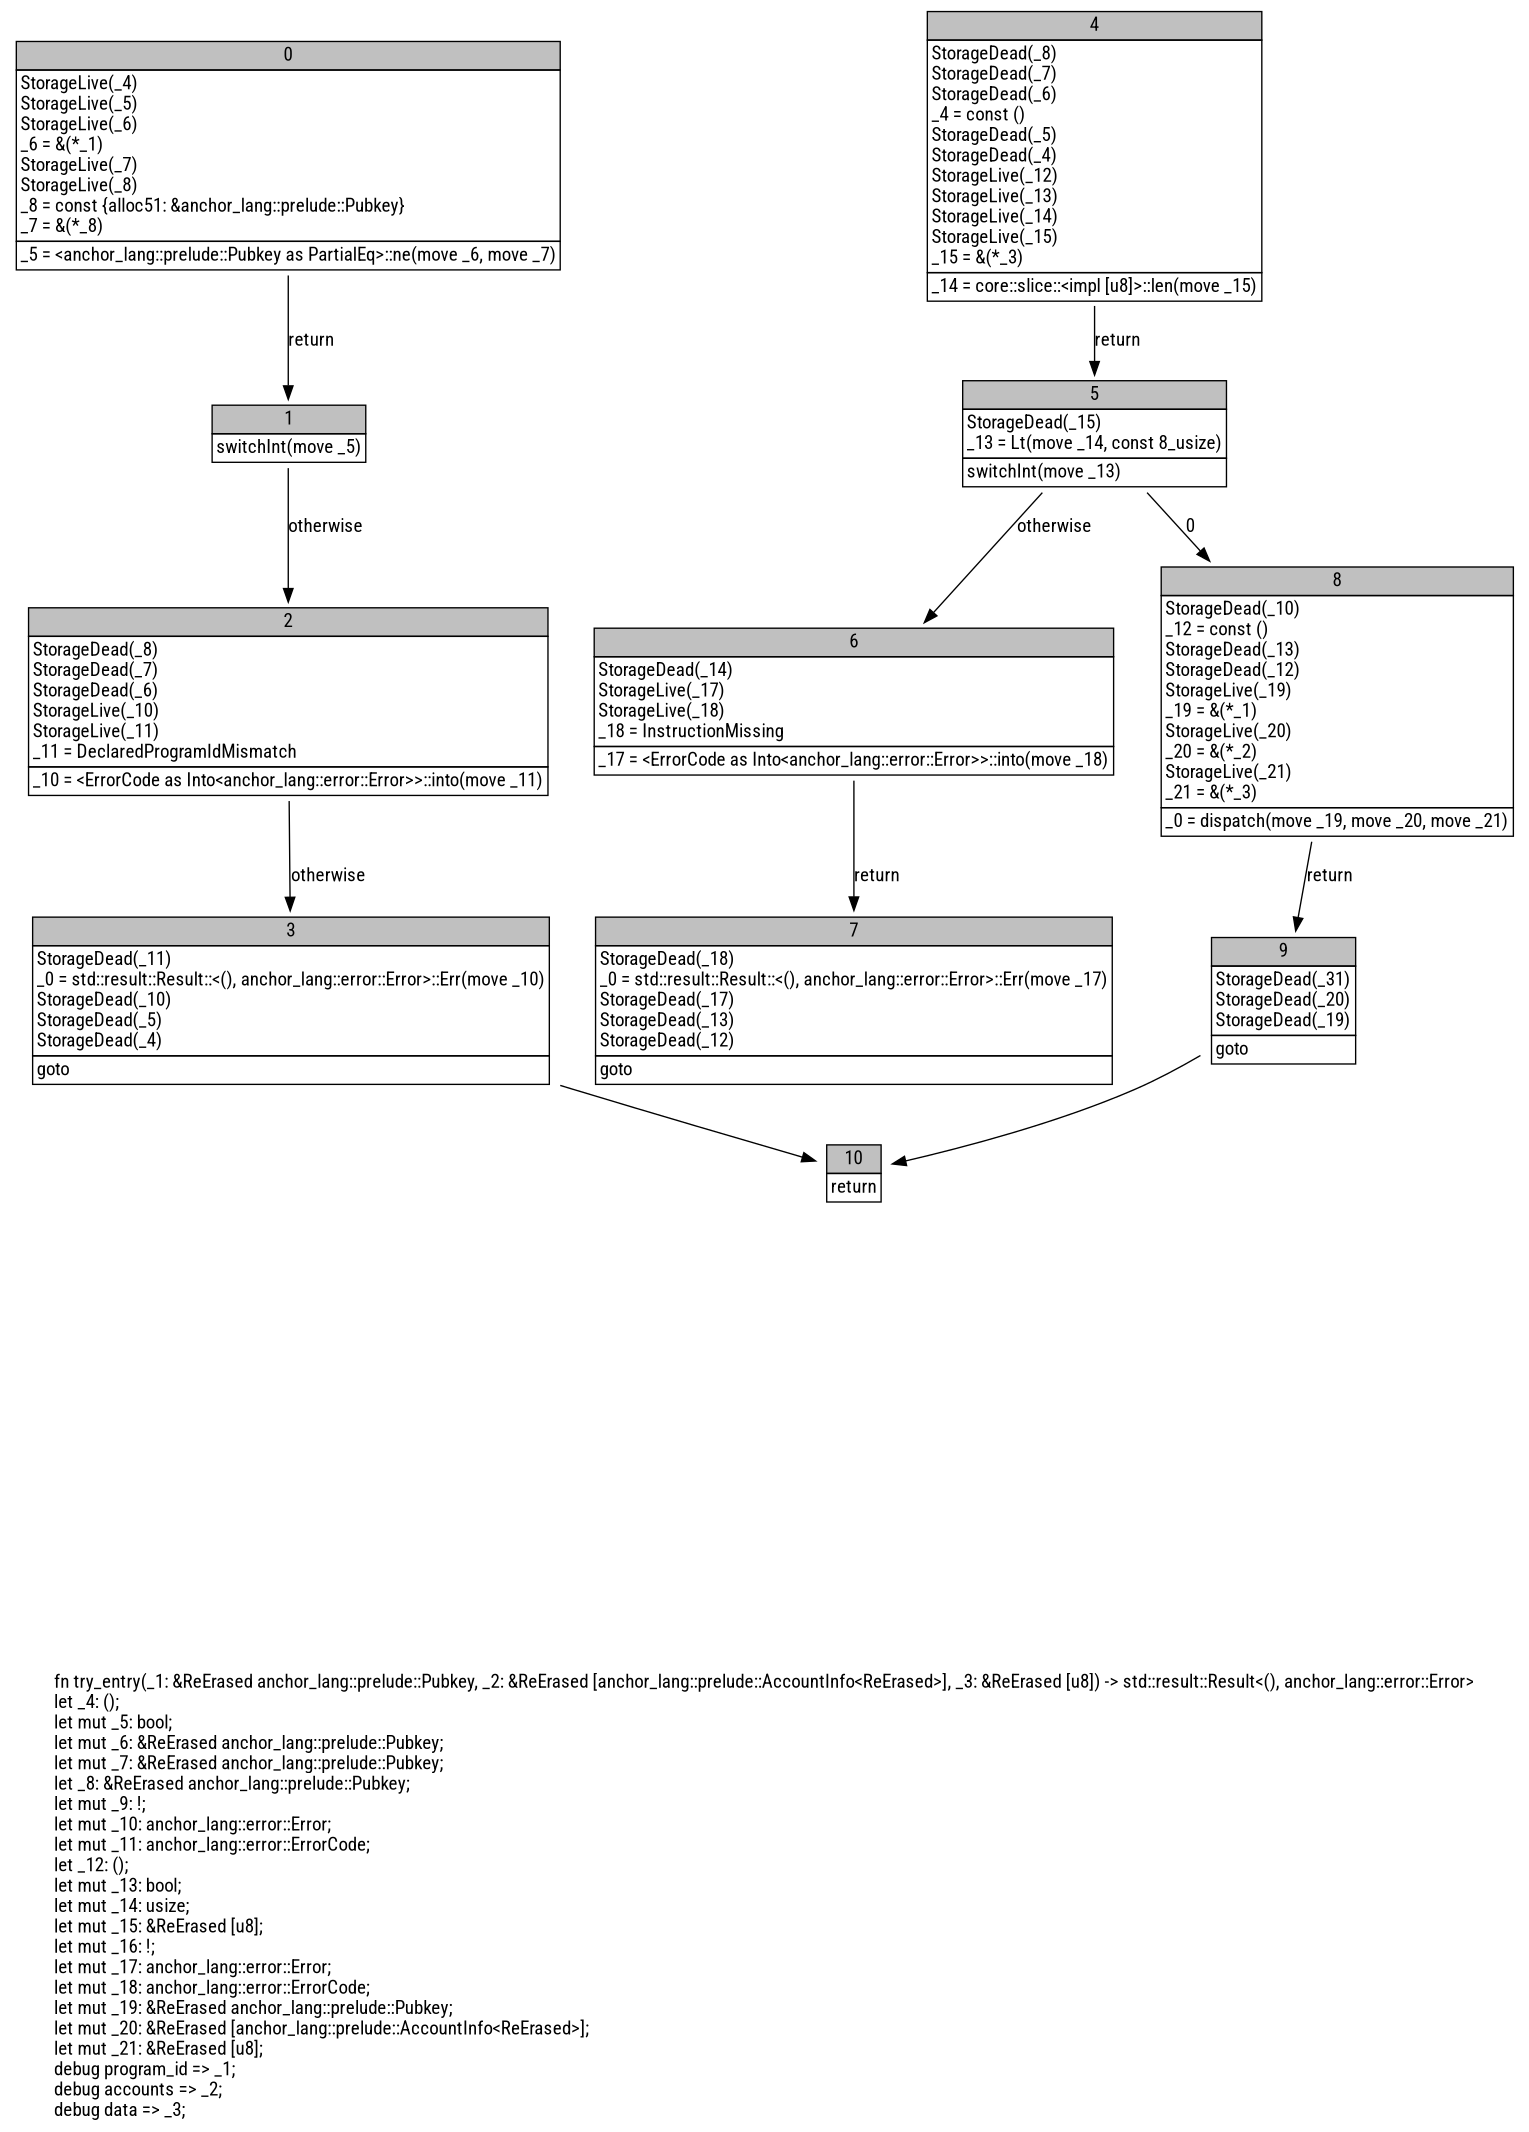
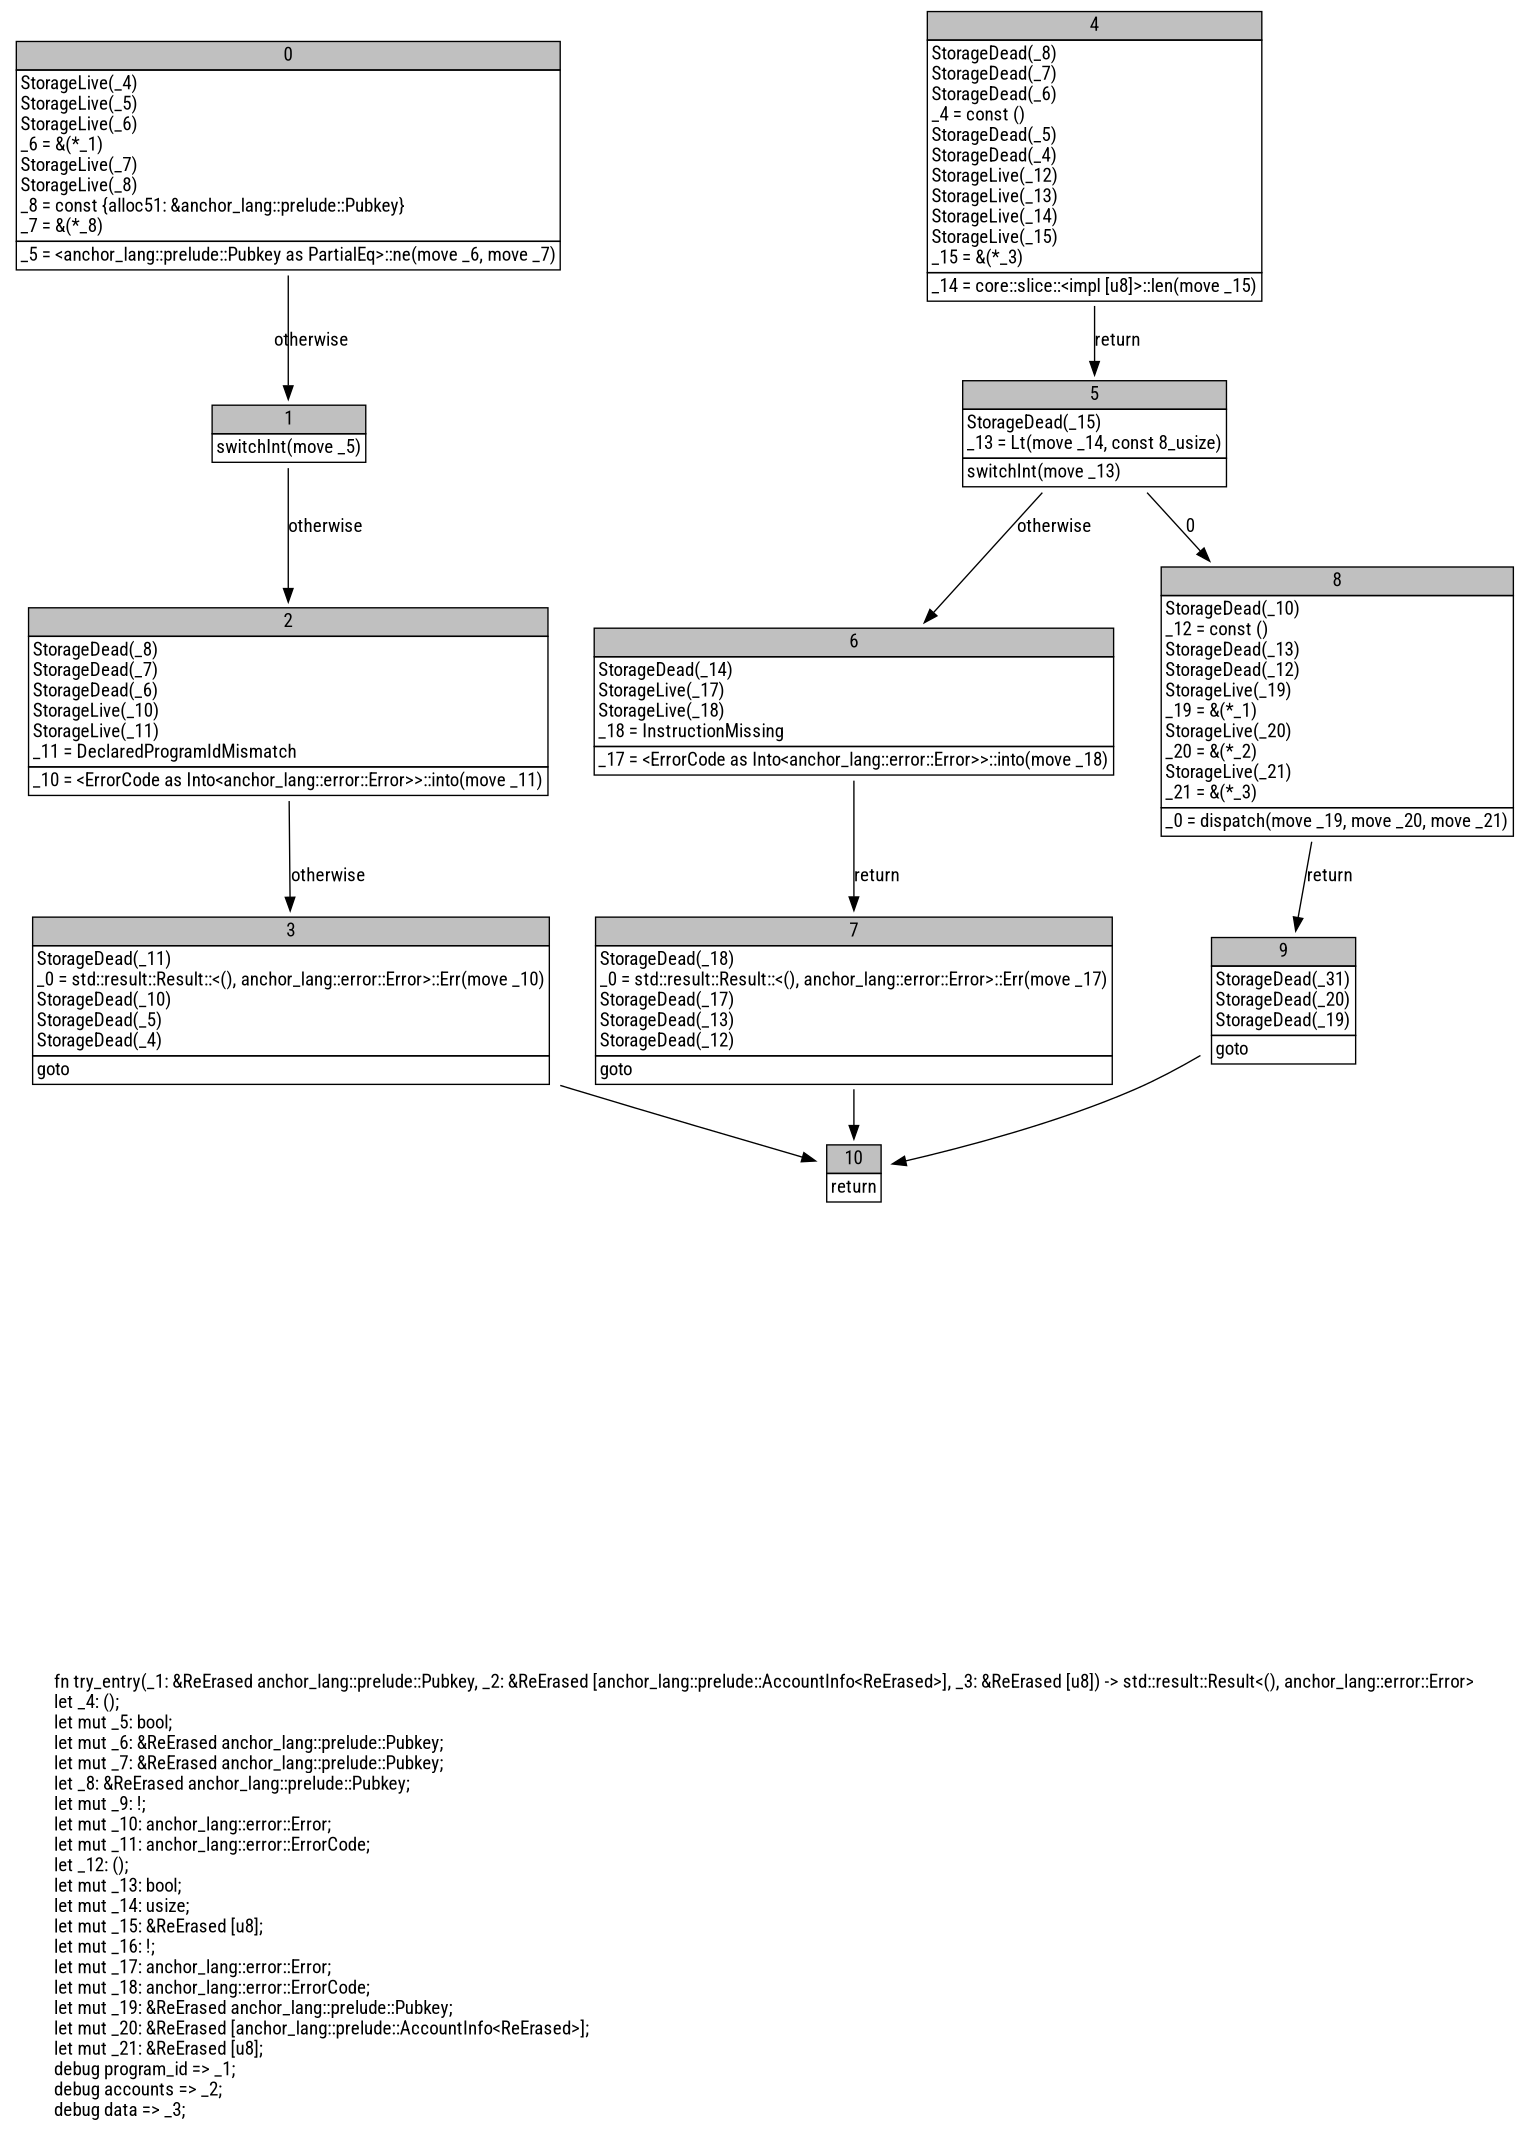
edge "0" -> "1": label "return" -> "otherwise"
edge "7" -> "10": added
